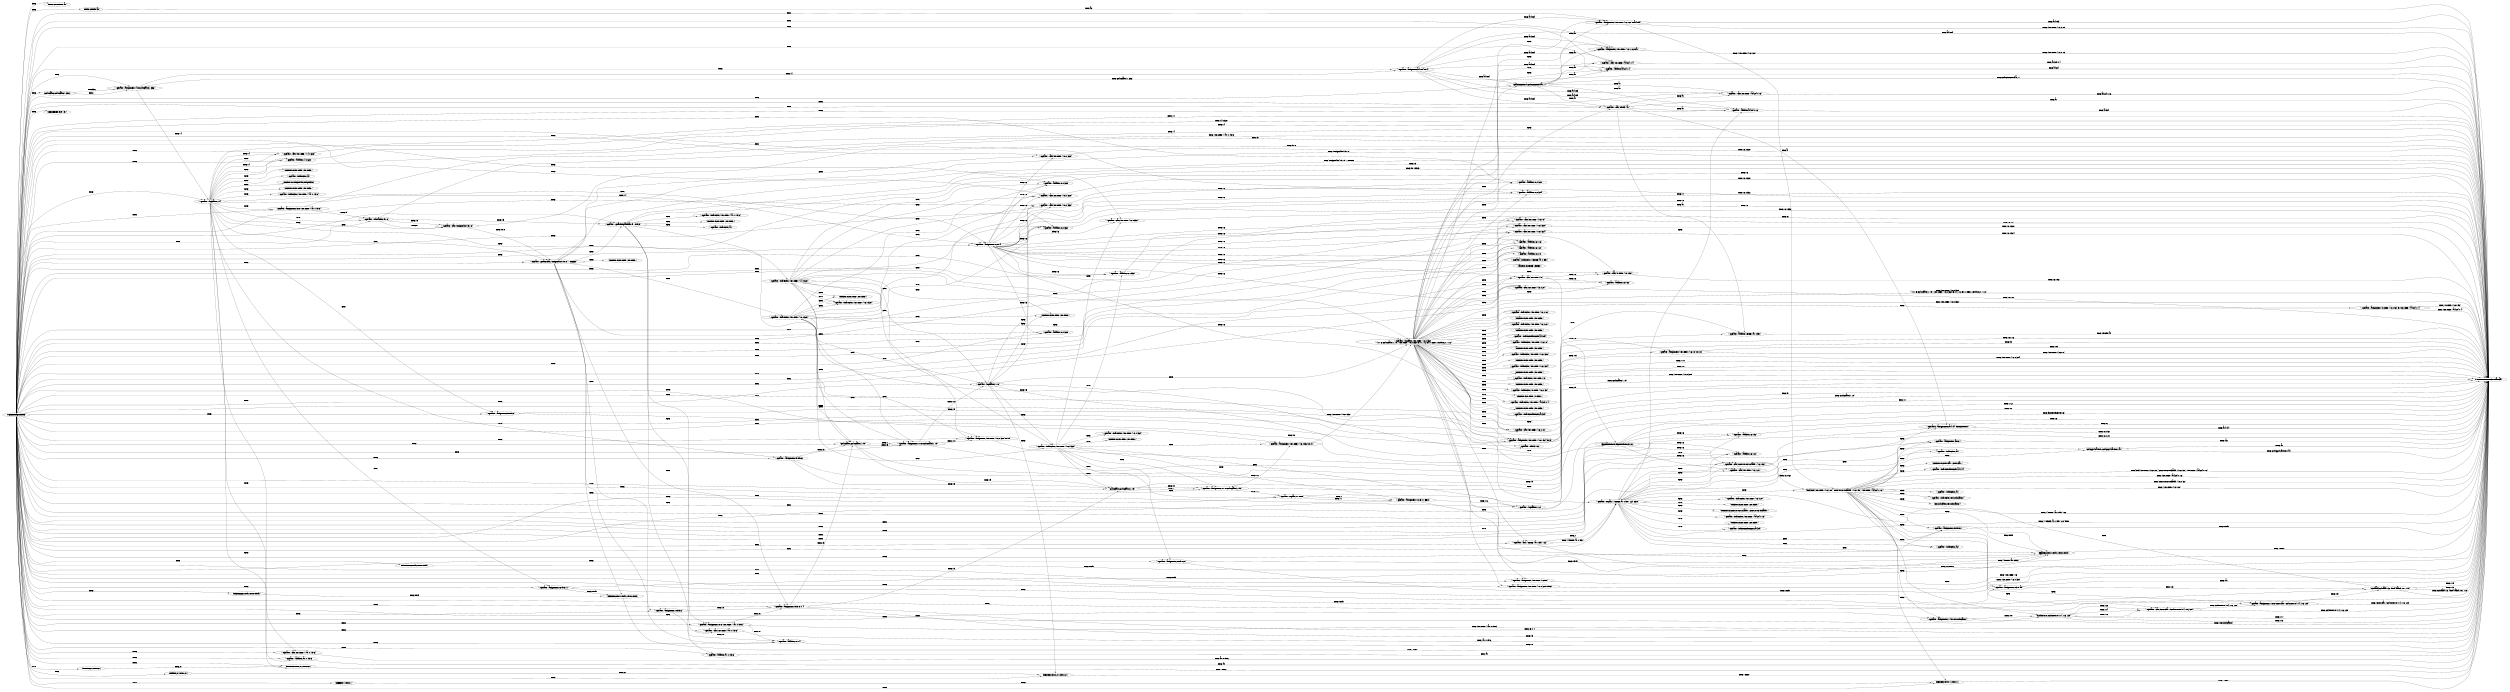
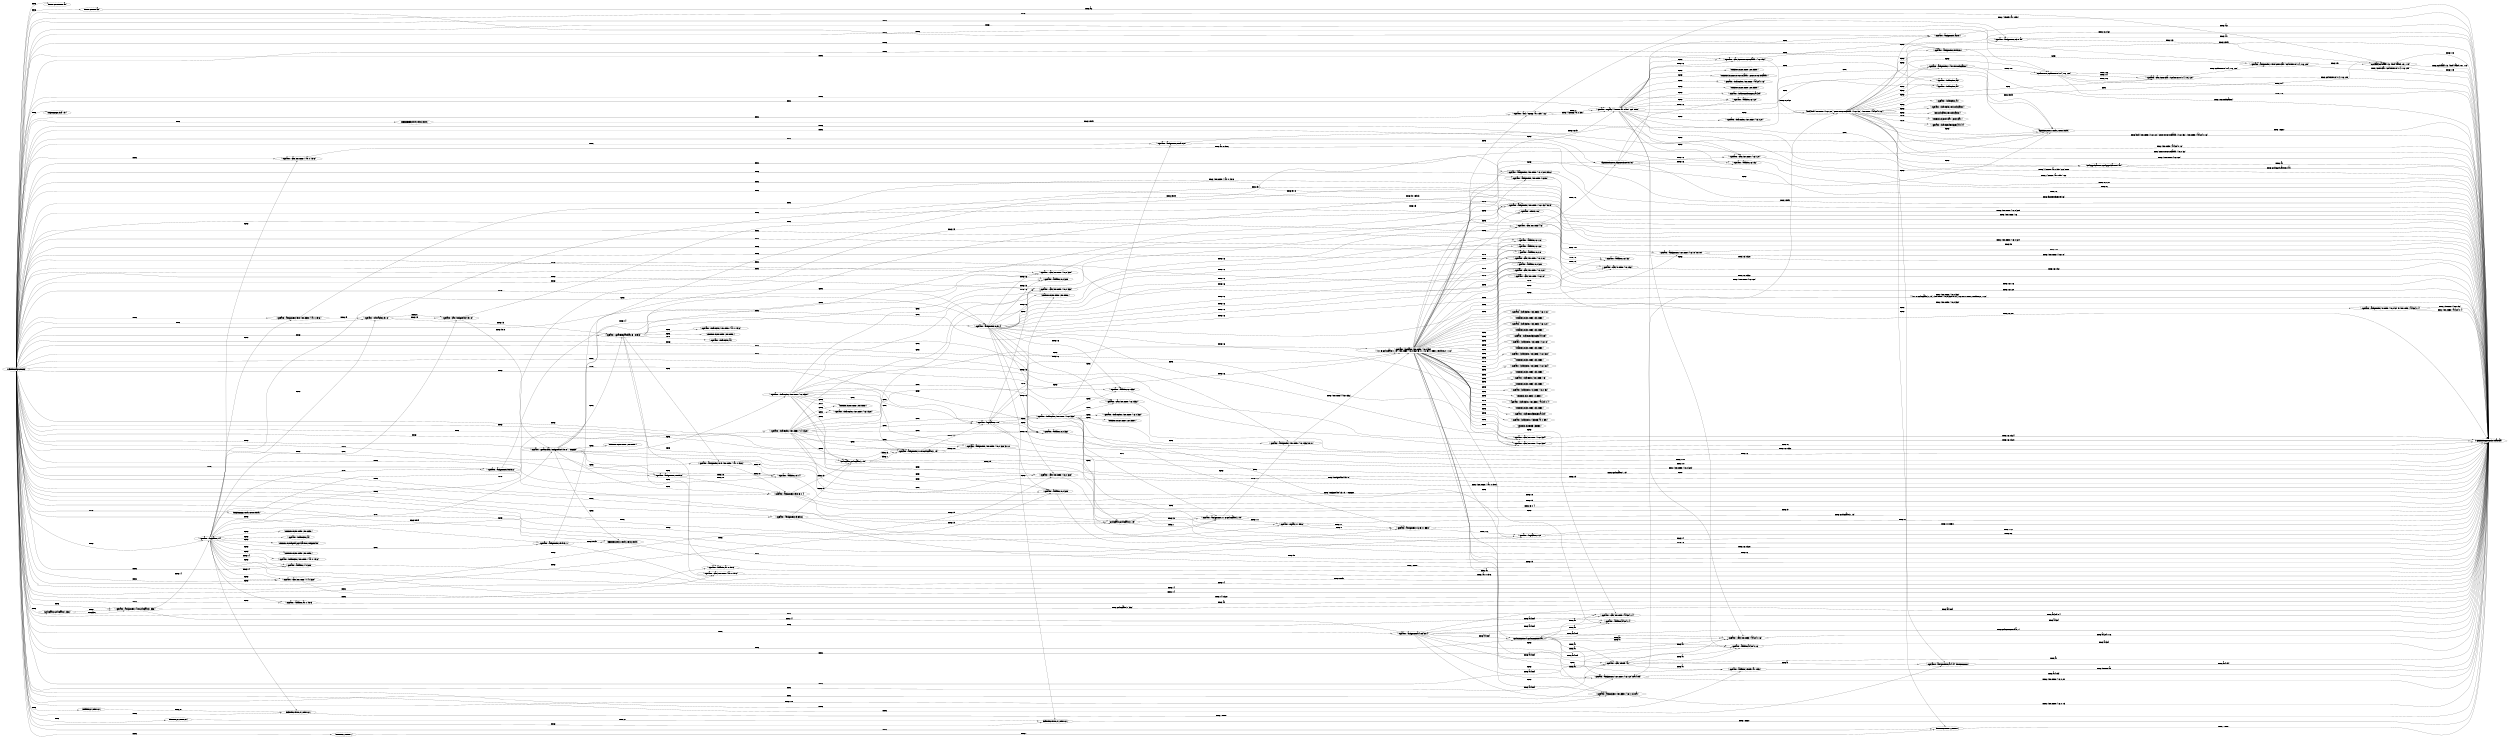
edge "(METHOD,tftp_connect)" -> "(<operator>.assignment,*(_DWORD *)(v6 + 16) = a1)": label "DDG: " -> "DDG: v10"
node "(UNKNOWN,unsigned int,unsigned int)": label "(UNKNOWN,unsigned int,unsigned int)" -> "(UNKNOWN,unsigned pgrsStartNow,unsigned int)"
node "(<operator>.addition,v6 + 324)": removed
edge "(<operator>.equals,(*((_BYTE *)a1 + 591) & 2) == 0)" -> "(<operator>.cast,(_DWORD *)(a1[20] + 16))": added, label "CDG:"
